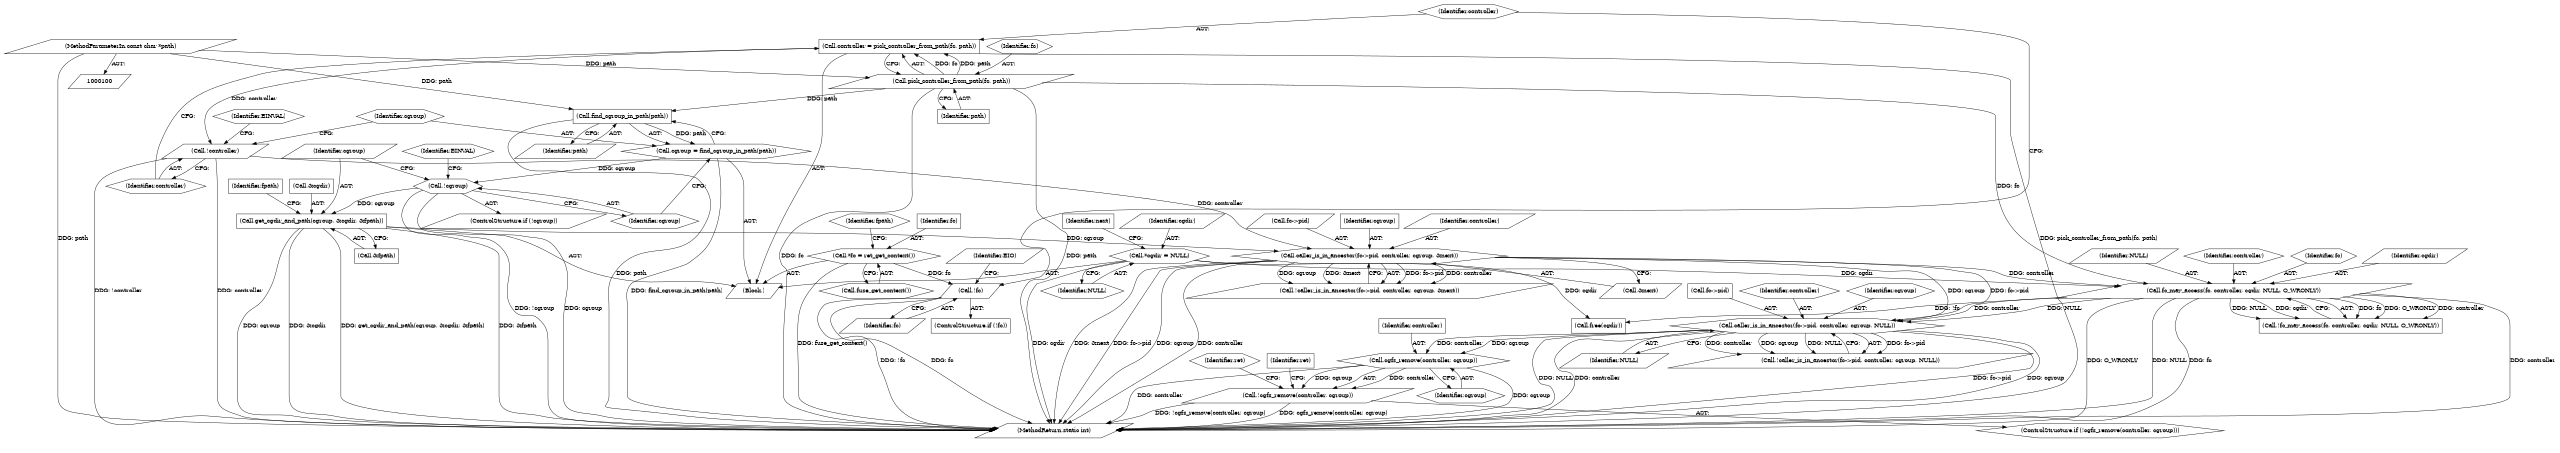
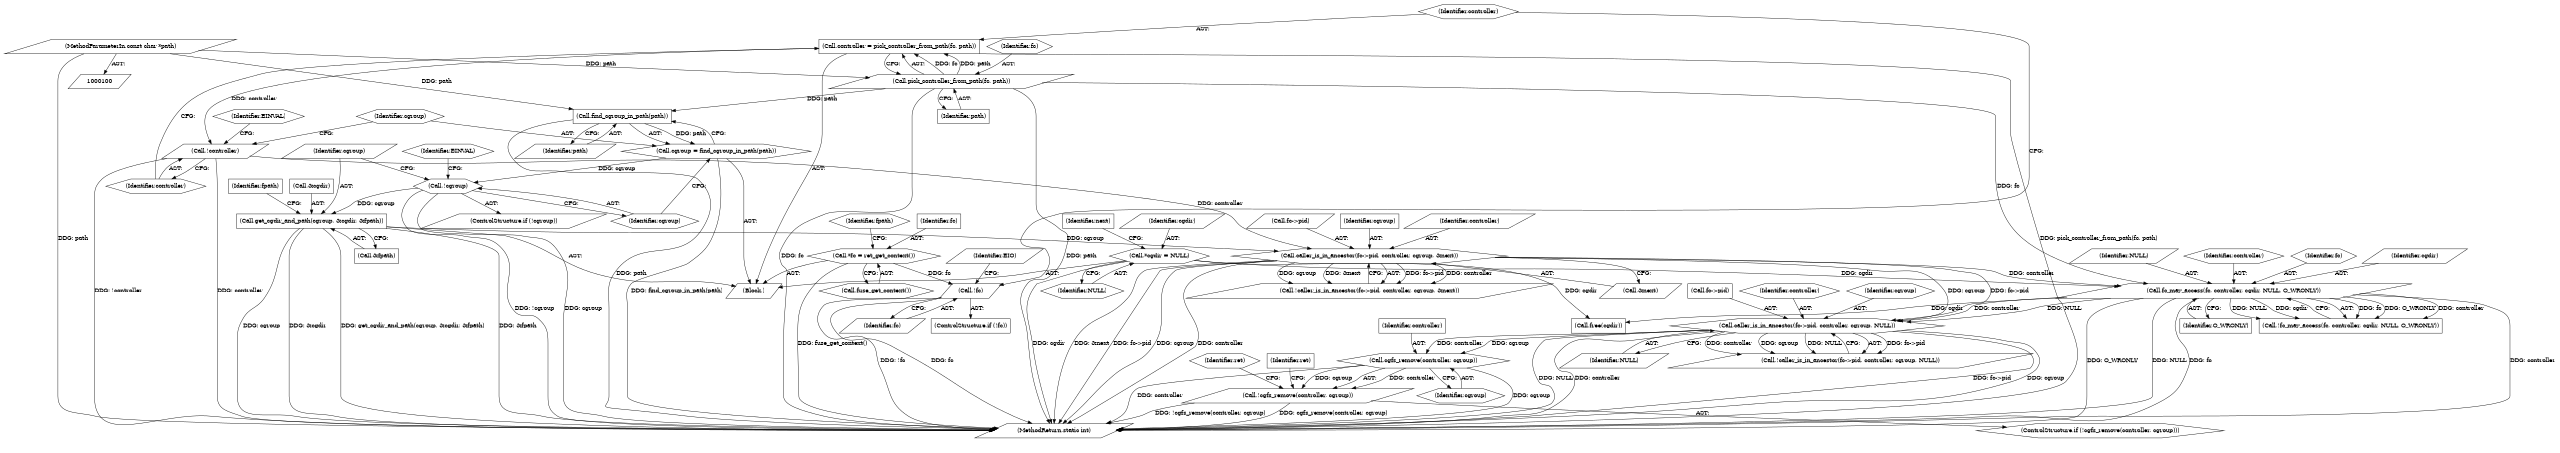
edge "(Call,fc_may_access(fc, controller, cgdir, NULL, O_WRONLY))" -> "(Call,free(cgdir))": label "DDG: !fc" -> "DDG: cgdir"
node "(Identifier,O_WRONLY)": added
